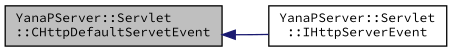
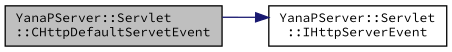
edge "YanaPServer::Servlet ::IHttpServerEvent" -> "YanaPServer::Servlet ::CHttpDefaultServetEvent": reversed
